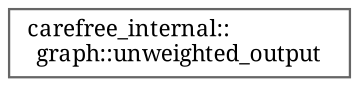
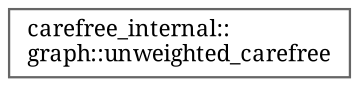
node "carefree_internal:: graph::unweighted_output": label "carefree_internal:: graph::unweighted_output" -> "carefree_internal:: graph::unweighted_carefree"
